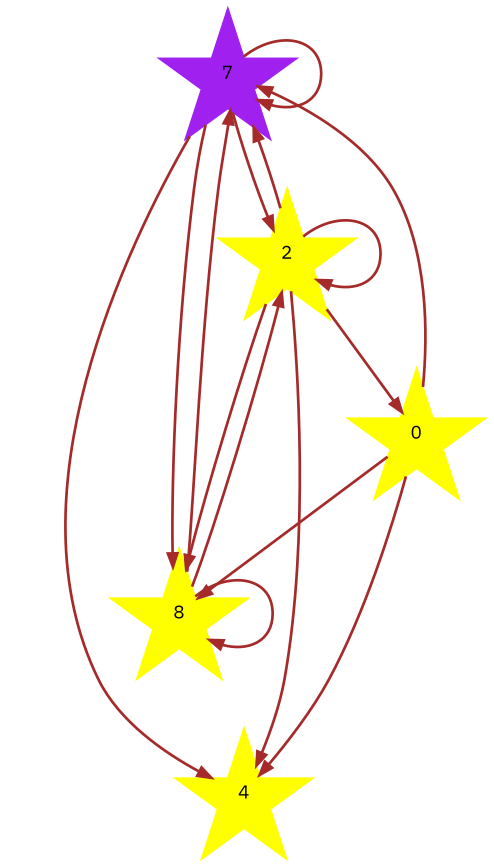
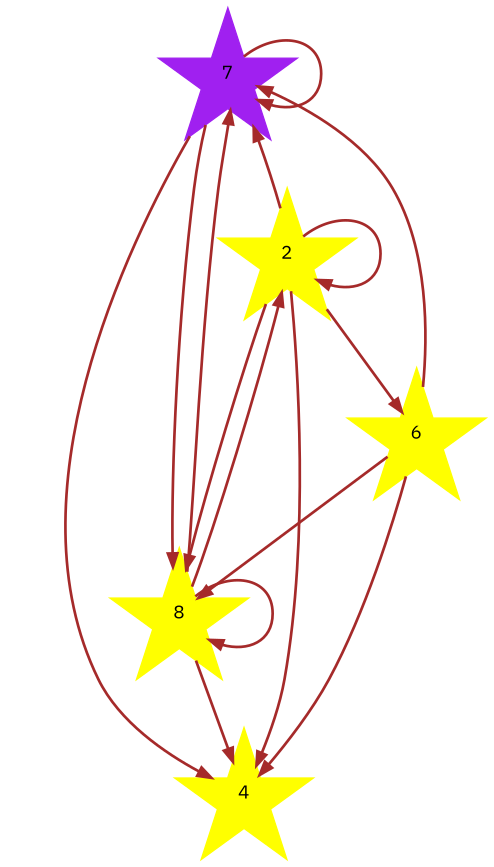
edge "7" -> "2": removed
node "0": label "0" -> "6"
edge "8" -> "4": added
